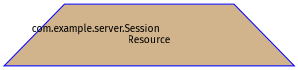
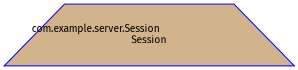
node "com.example.server.Session Resource": label "com.example.server.Session Resource" -> "com.example.server.Session Session"
